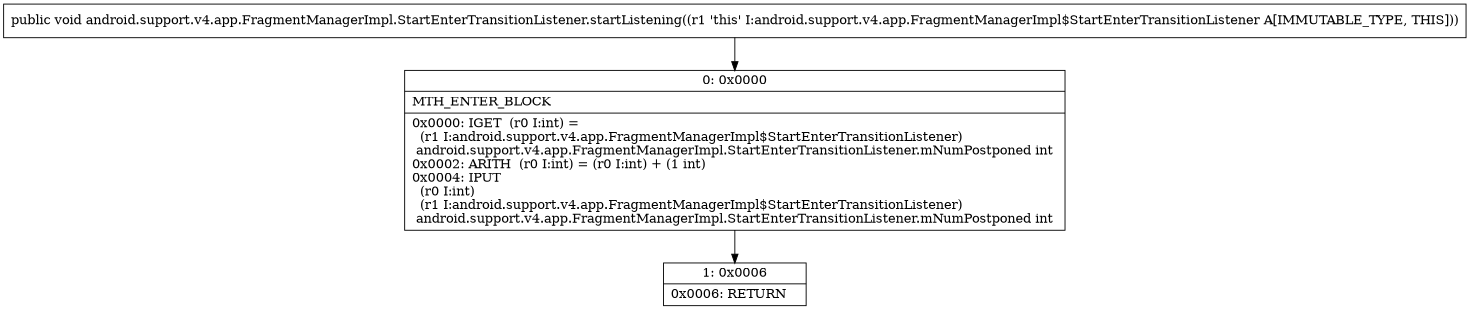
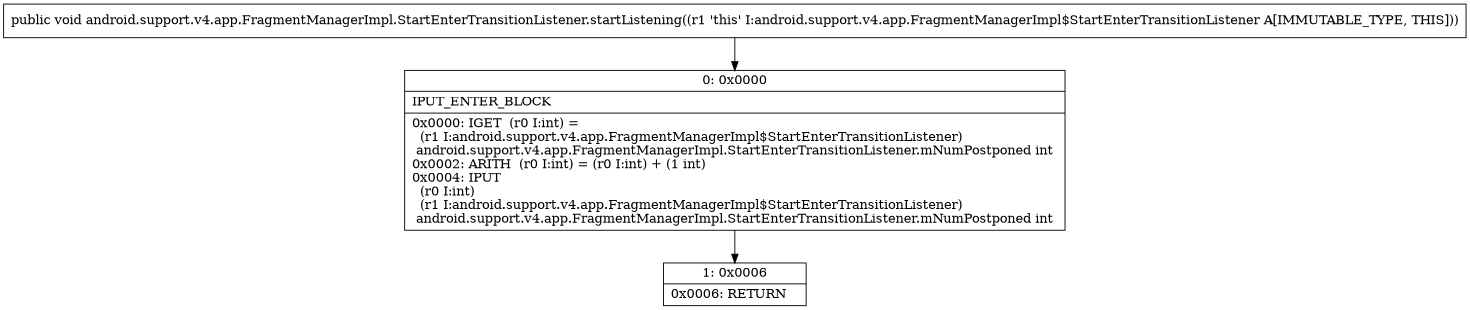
node "0: 0x0000": text "MTH_ENTER_BLOCK" -> "IPUT_ENTER_BLOCK"
